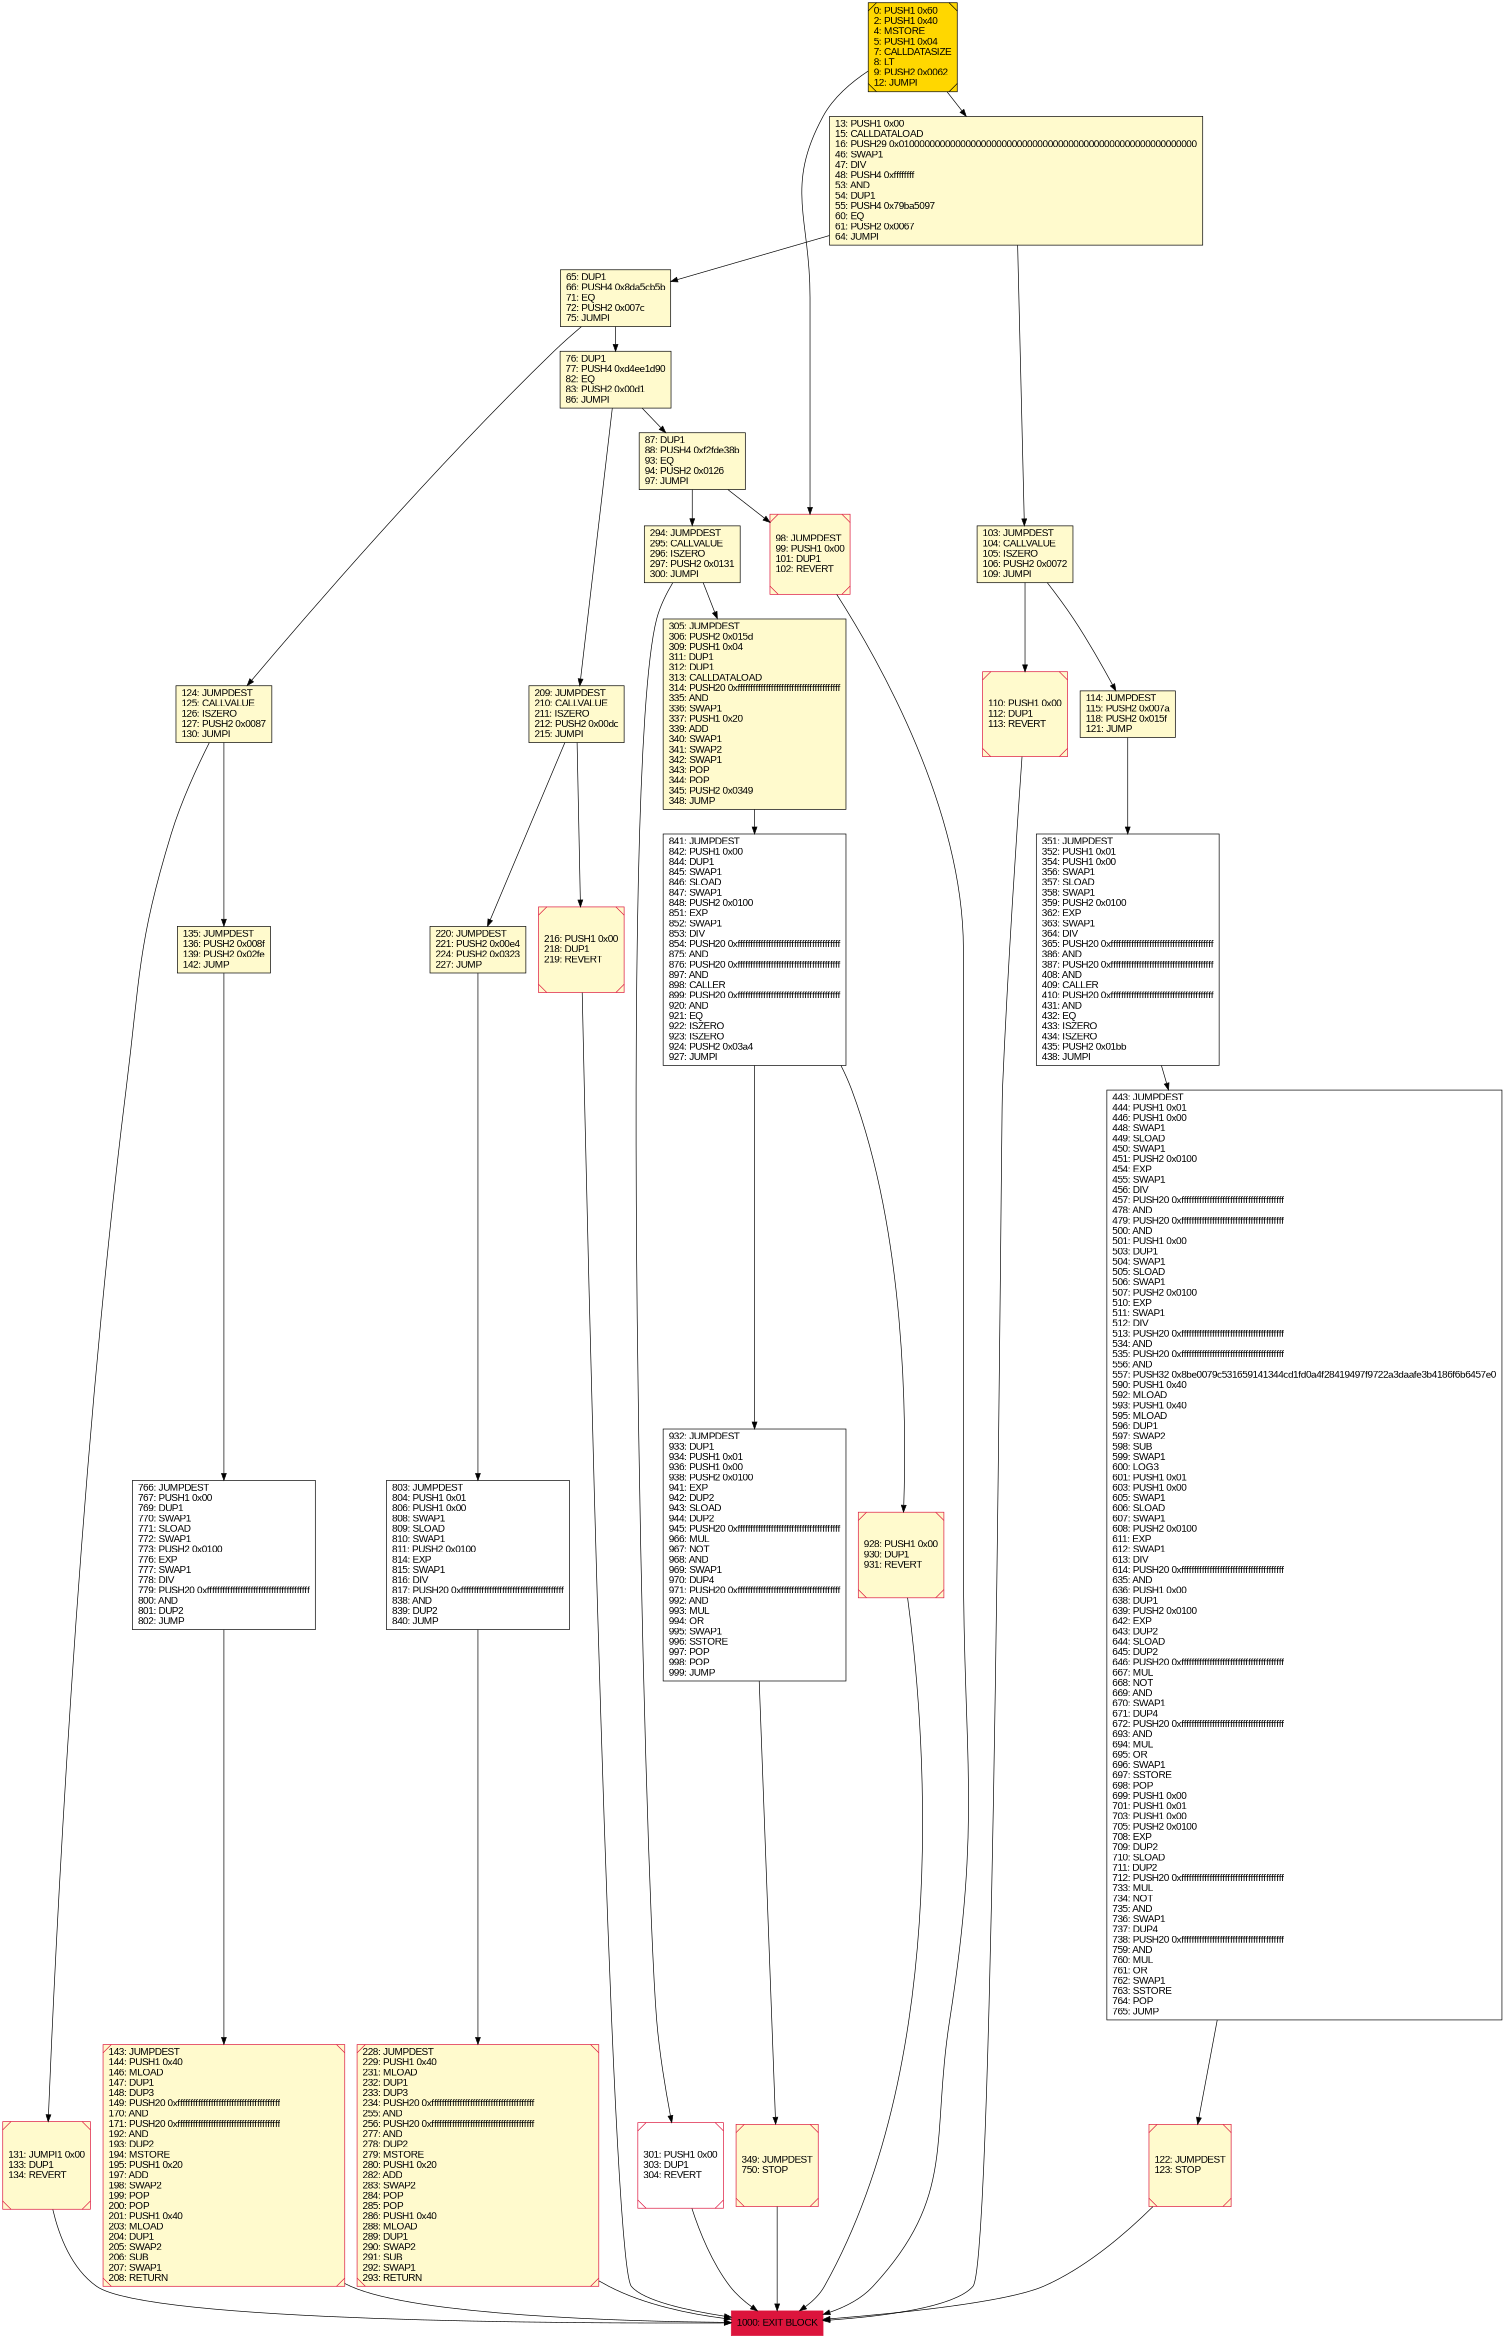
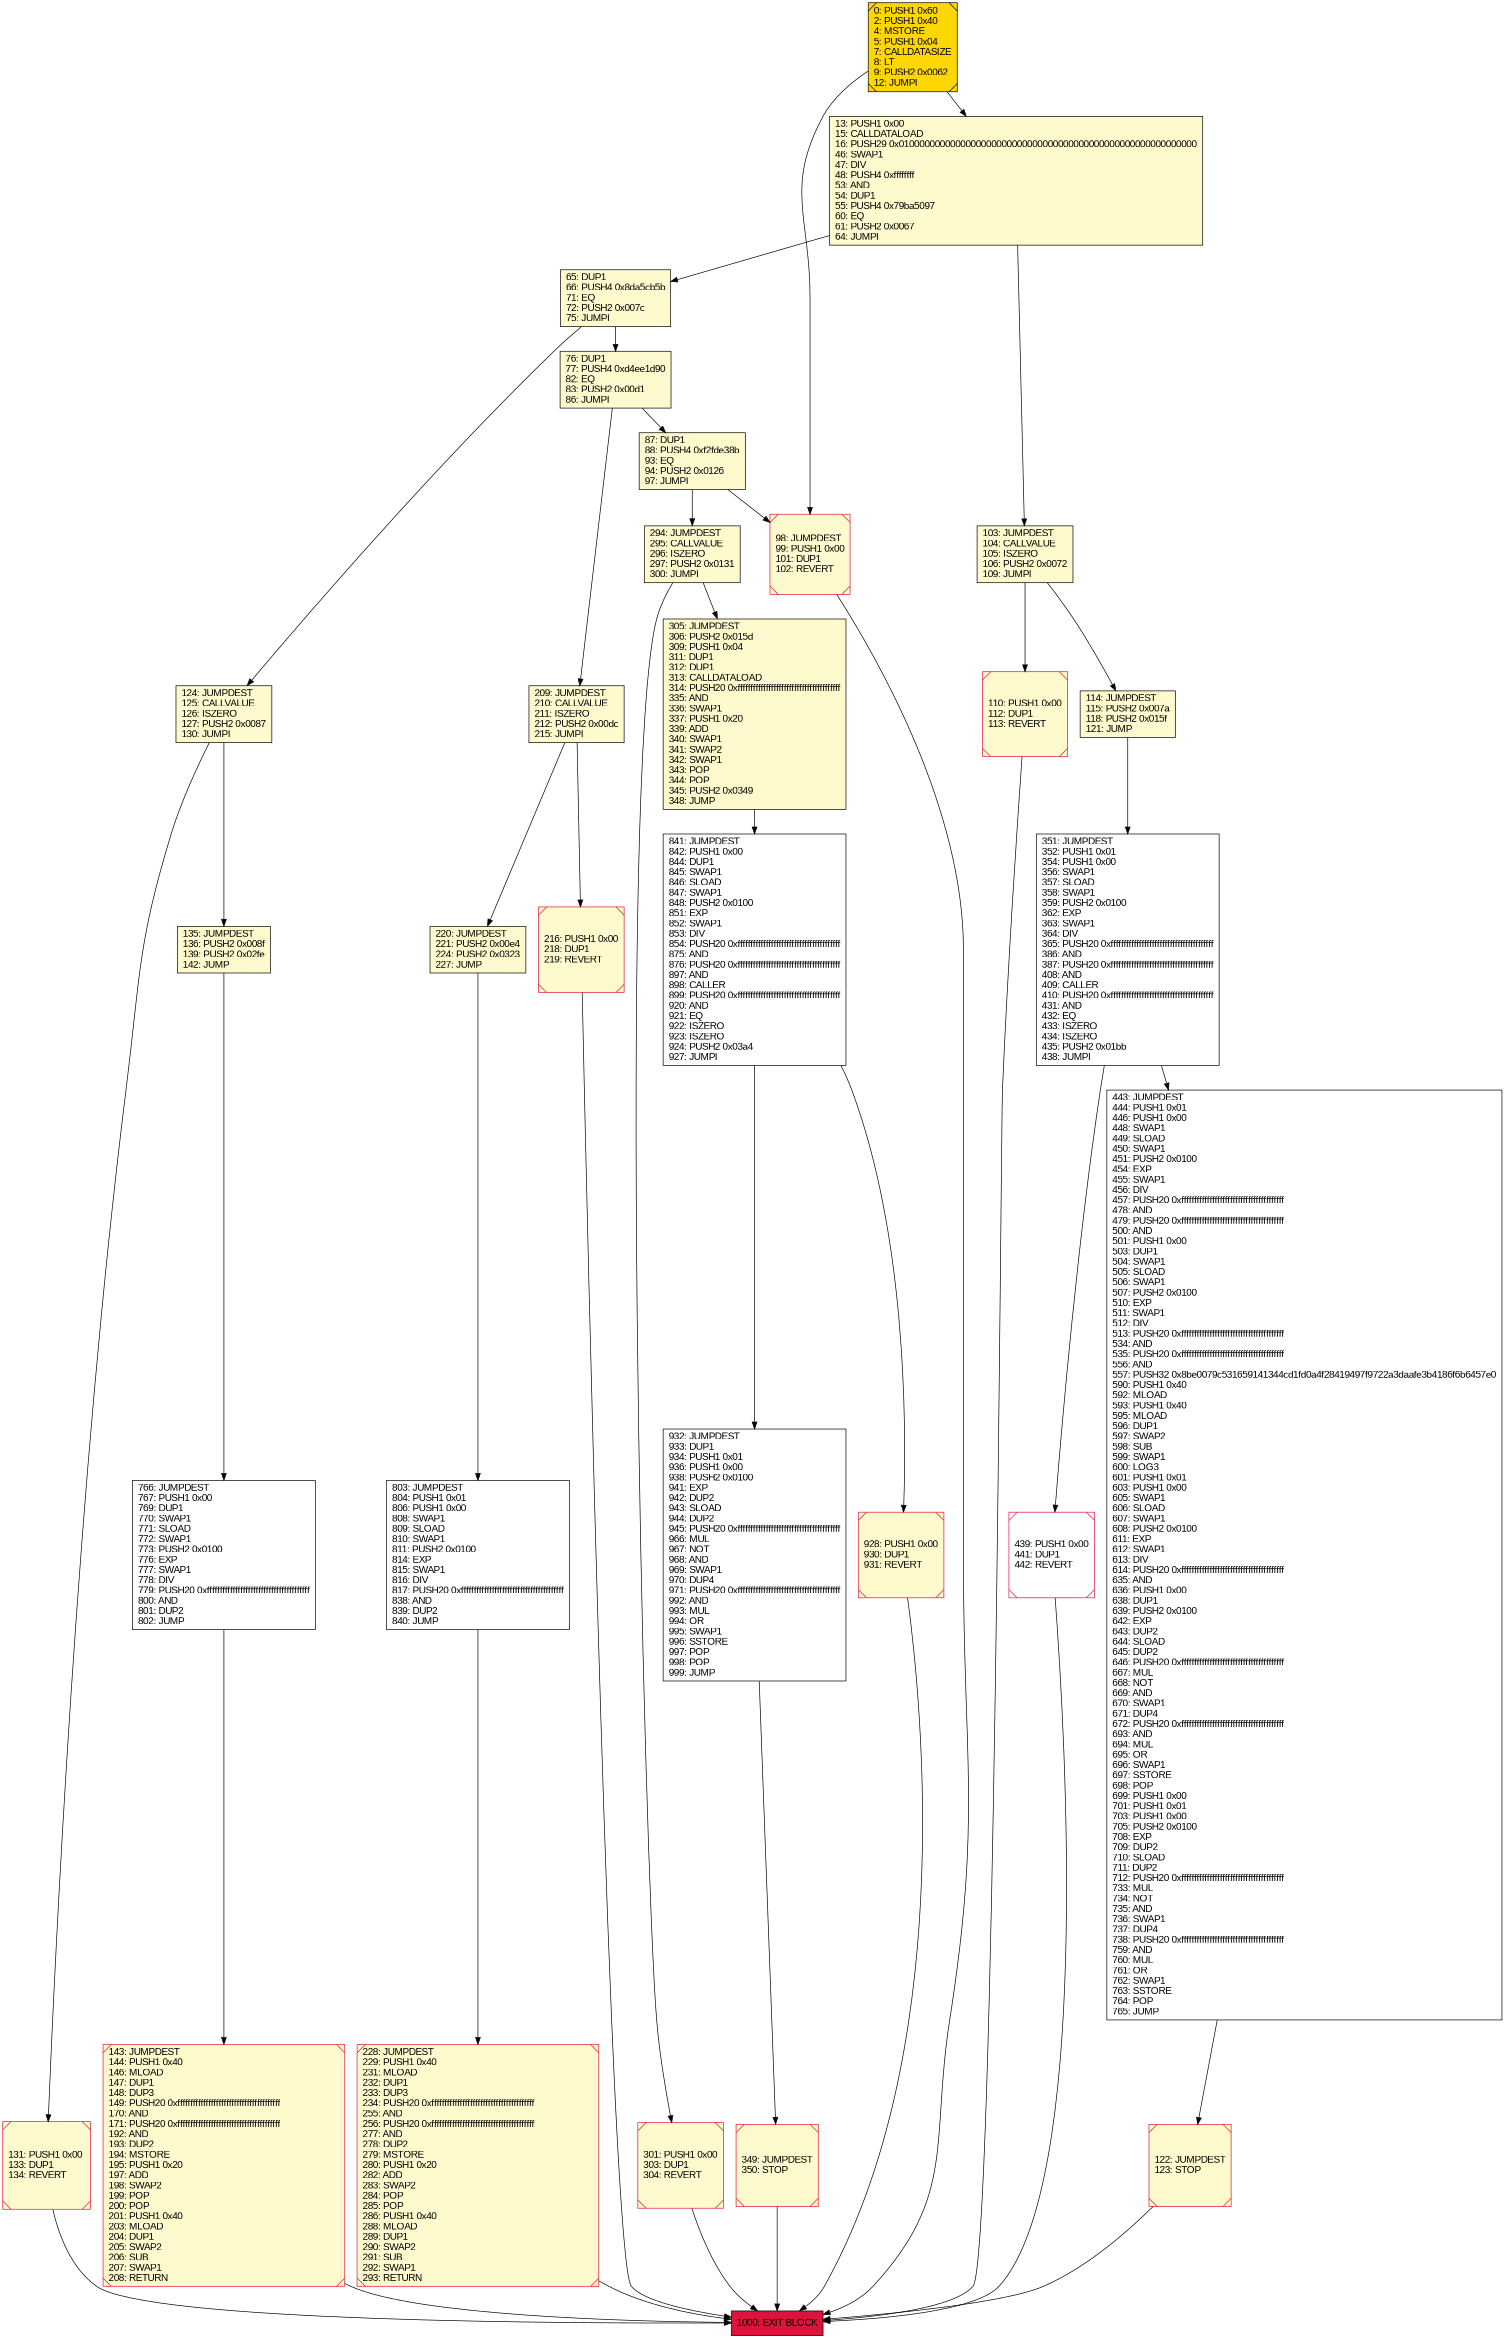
node "439: PUSH1 0x00 441: DUP1 442: REVERT": added
node "131: JUMPI1 0x00 133: DUP1 134: REVERT": label "131: JUMPI1 0x00 133: DUP1 134: REVERT" -> "131: PUSH1 0x00 133: DUP1 134: REVERT"
node "301: PUSH1 0x00 303: DUP1 304: REVERT": fillcolor white -> lemonchiffon
node "349: JUMPDEST 750: STOP": label "349: JUMPDEST 750: STOP" -> "349: JUMPDEST 350: STOP"
node "1000: EXIT BLOCK": color crimson -> black
